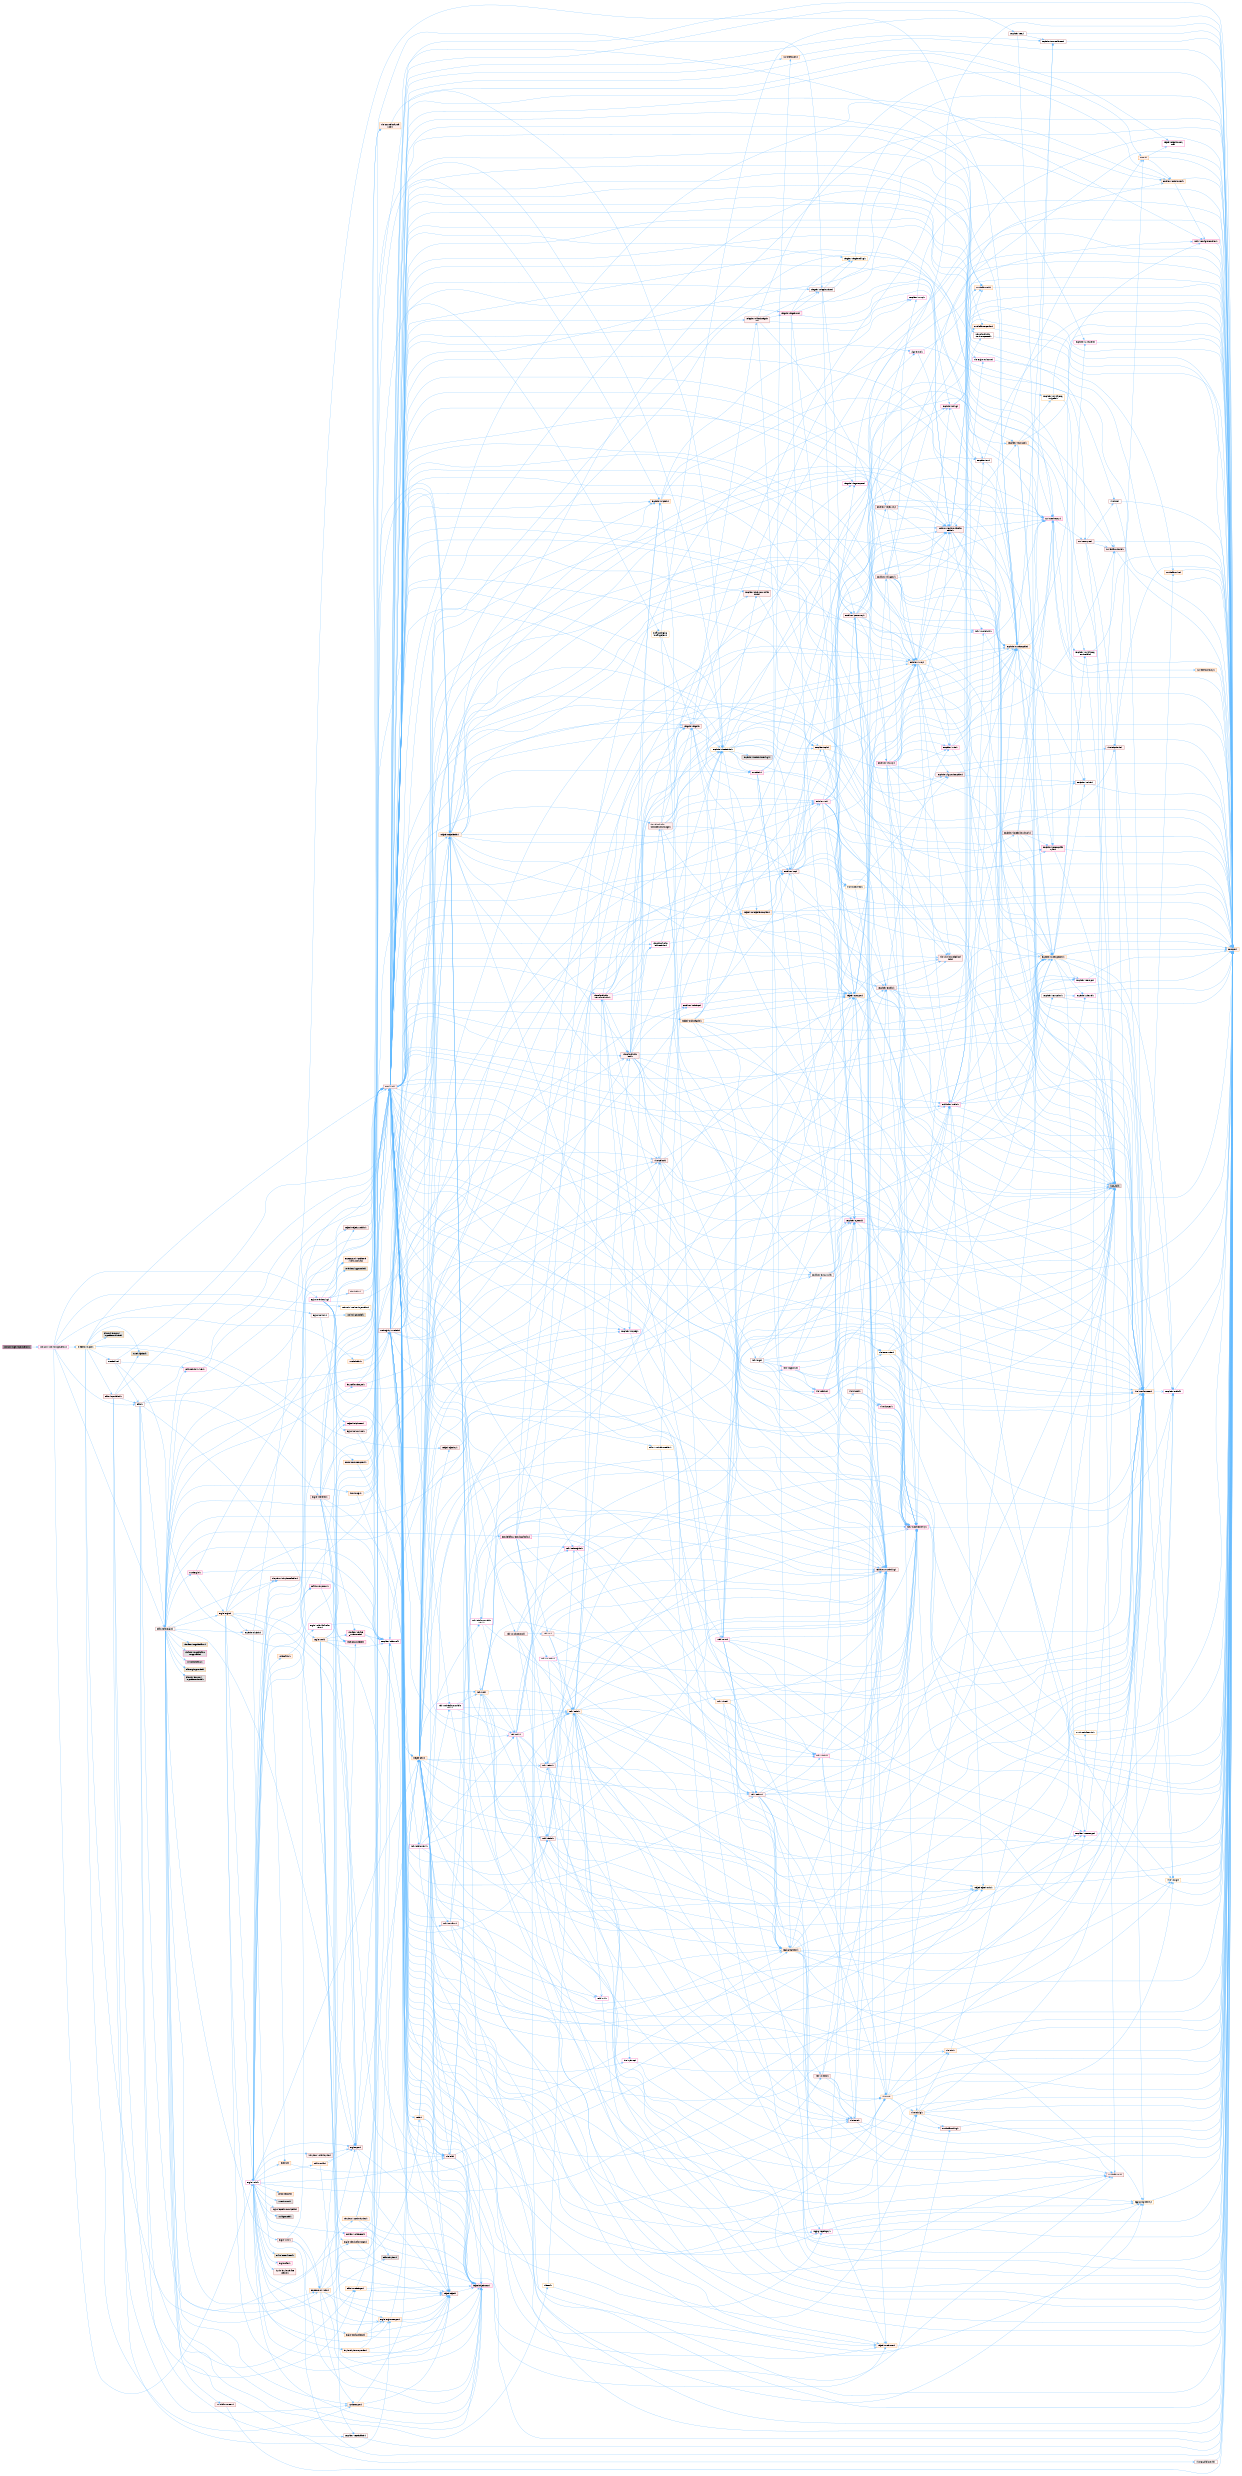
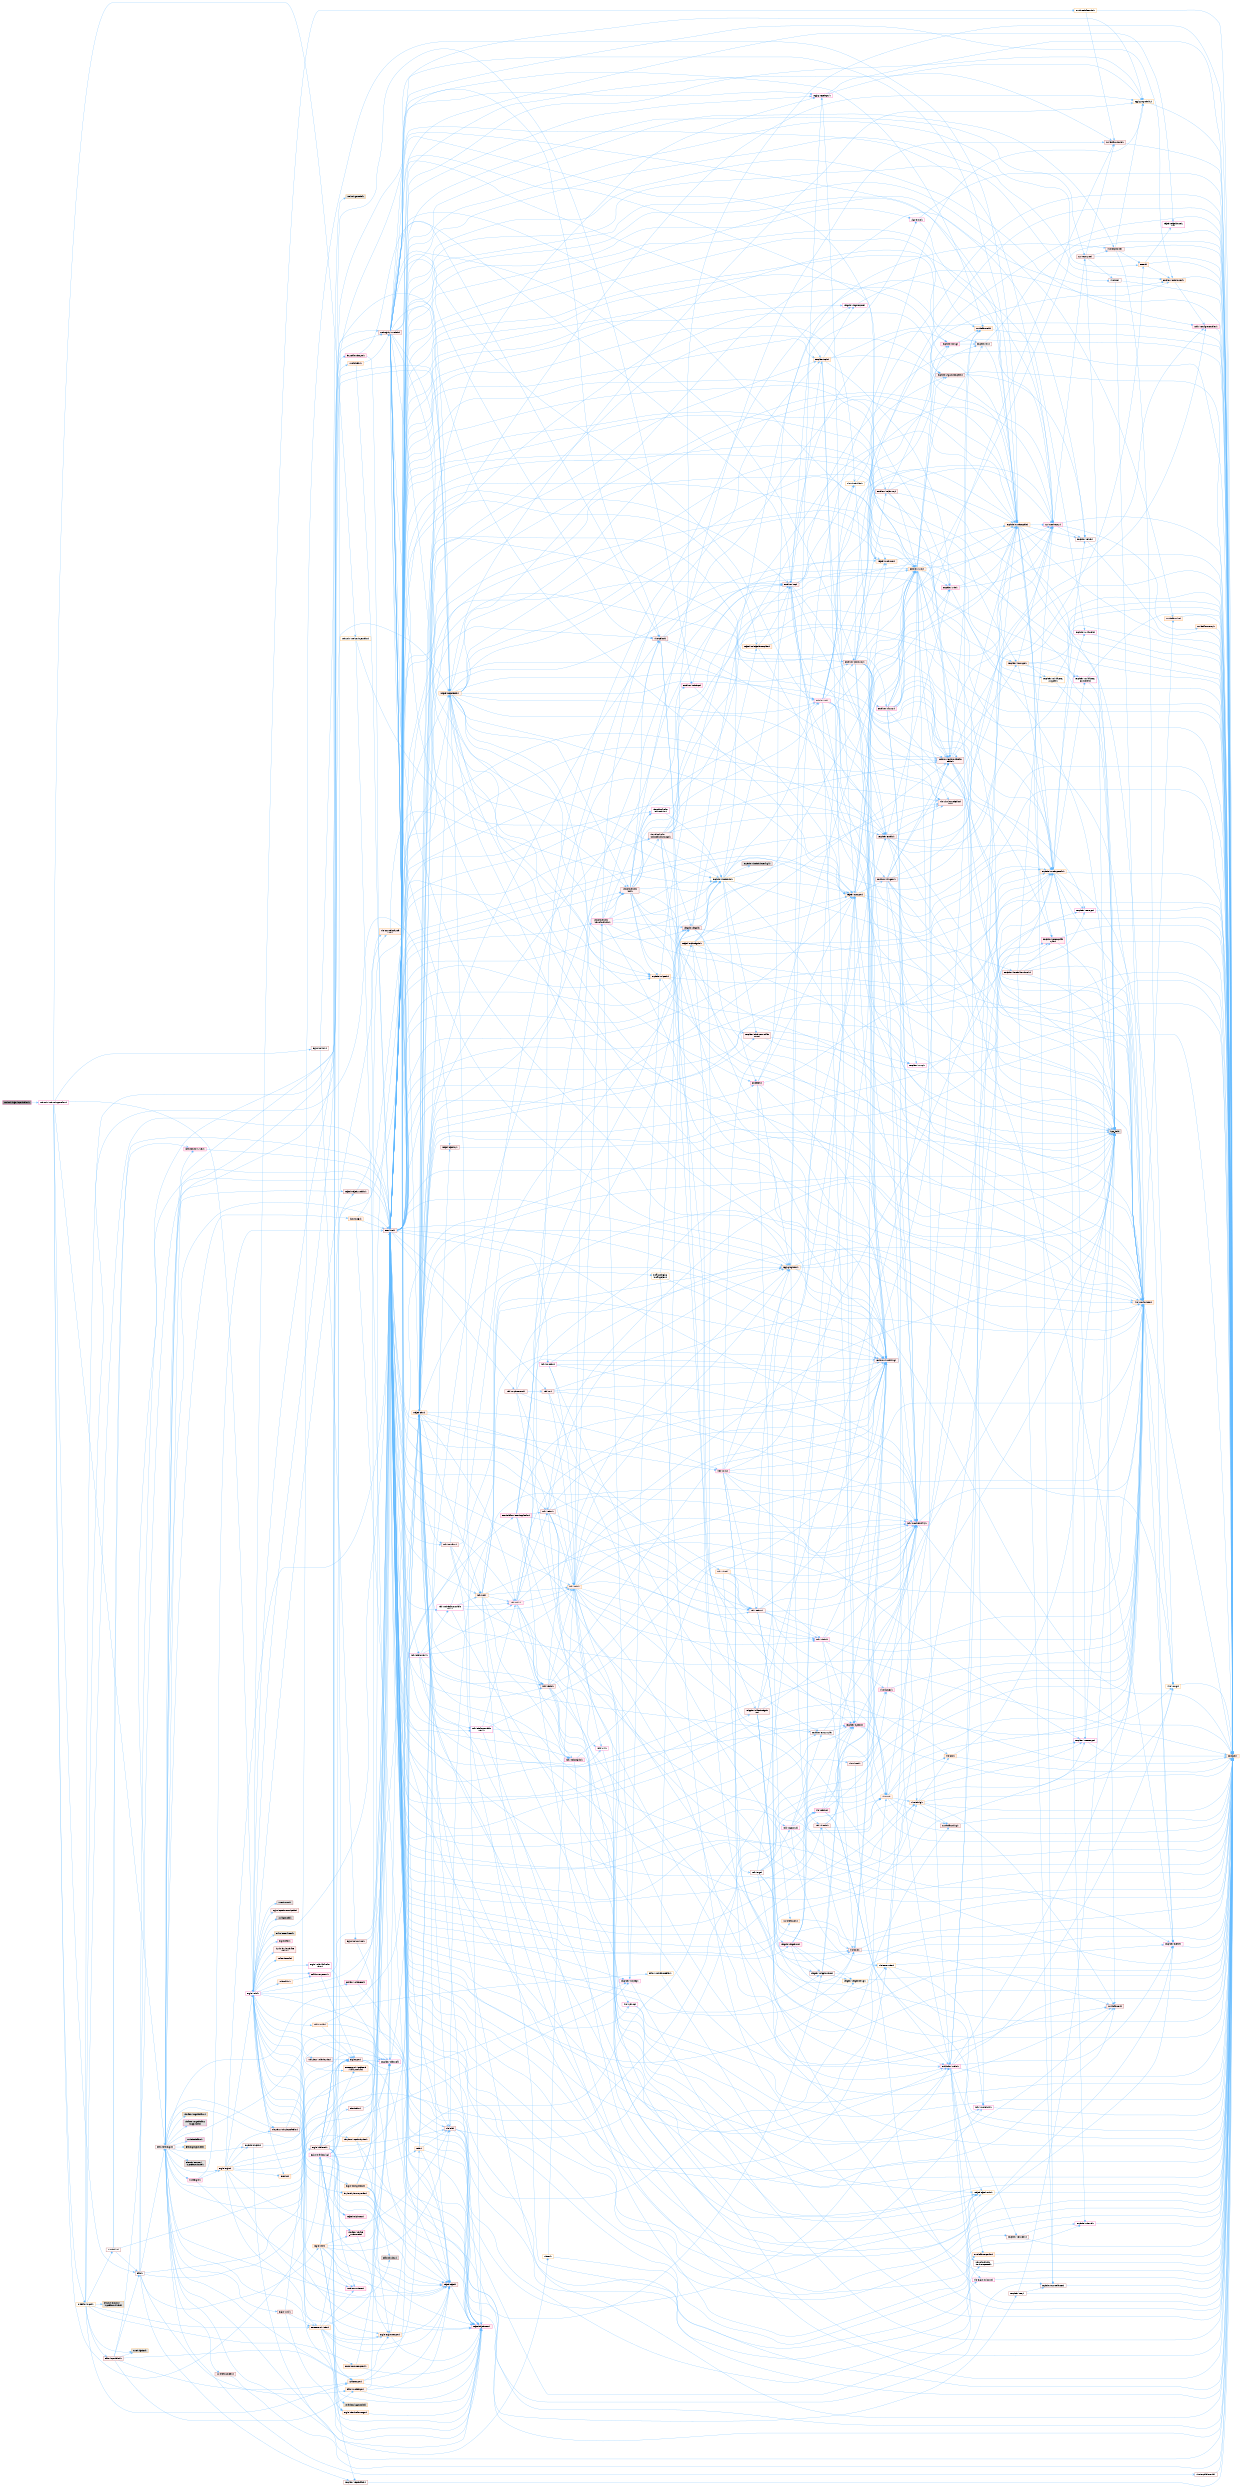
edge "CoreMinimal.h" -> "Templates/IsEnumClass.h": added
edge "Engine/StaticMesh.h" -> "UObject/ObjectMacros.h": added
